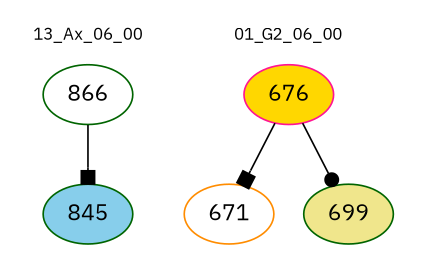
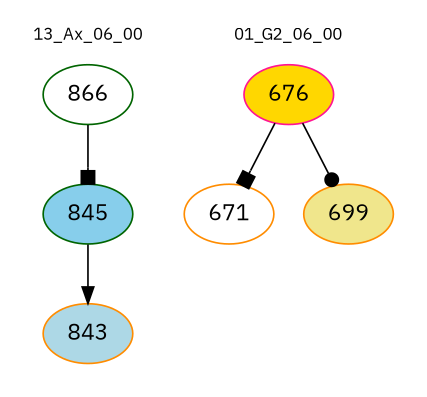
node "699": color darkgreen -> darkorange
node "843": added
